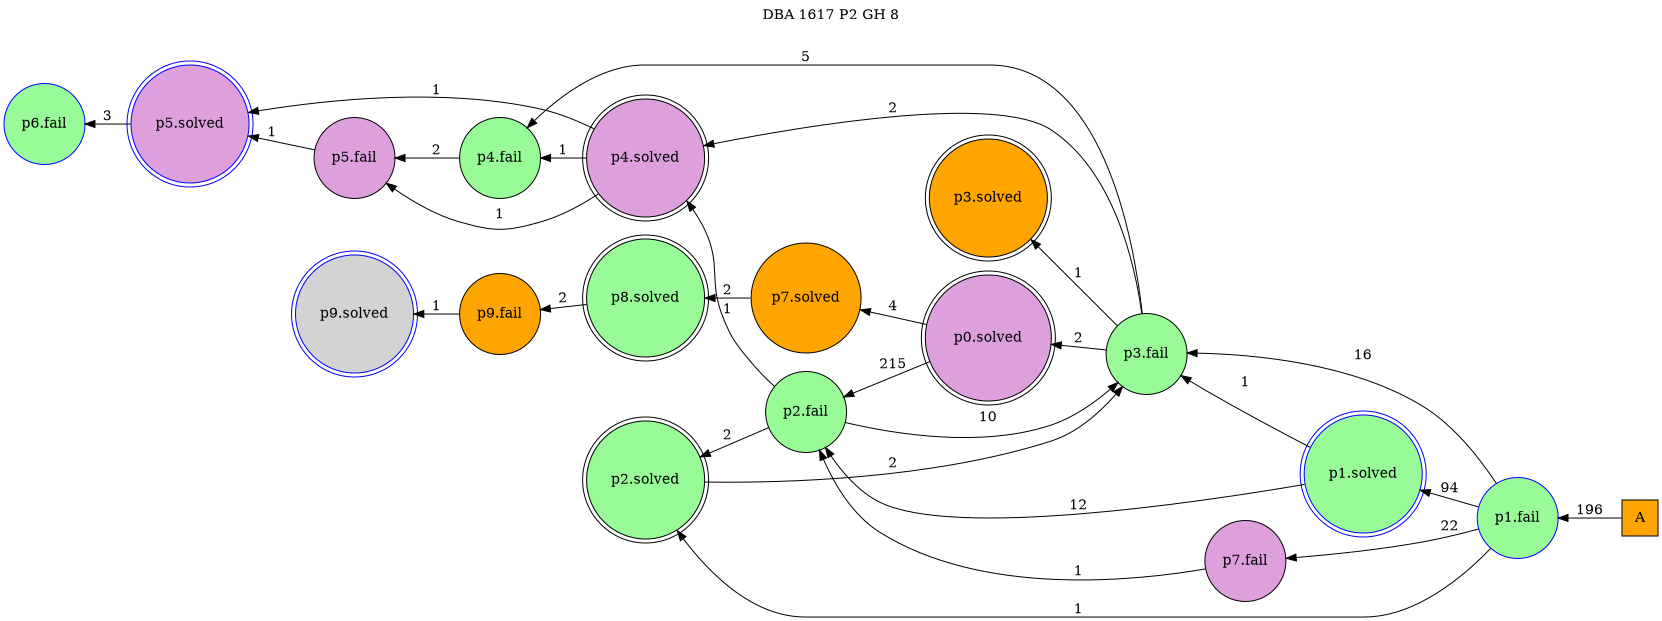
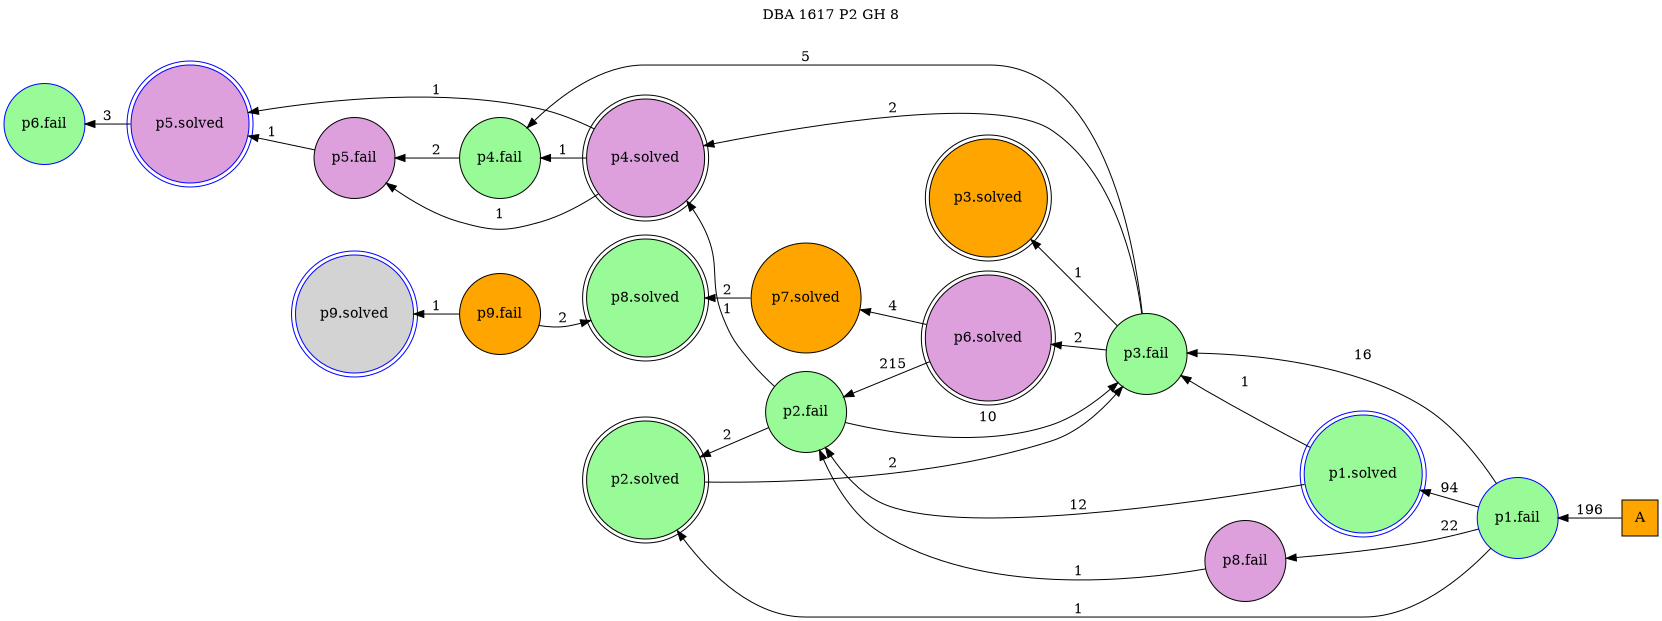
edge "p8.solved" -> "p9.fail": reversed
node "p0.solved": label "p0.solved" -> "p6.solved"
node "p7.fail": label "p7.fail" -> "p8.fail"
